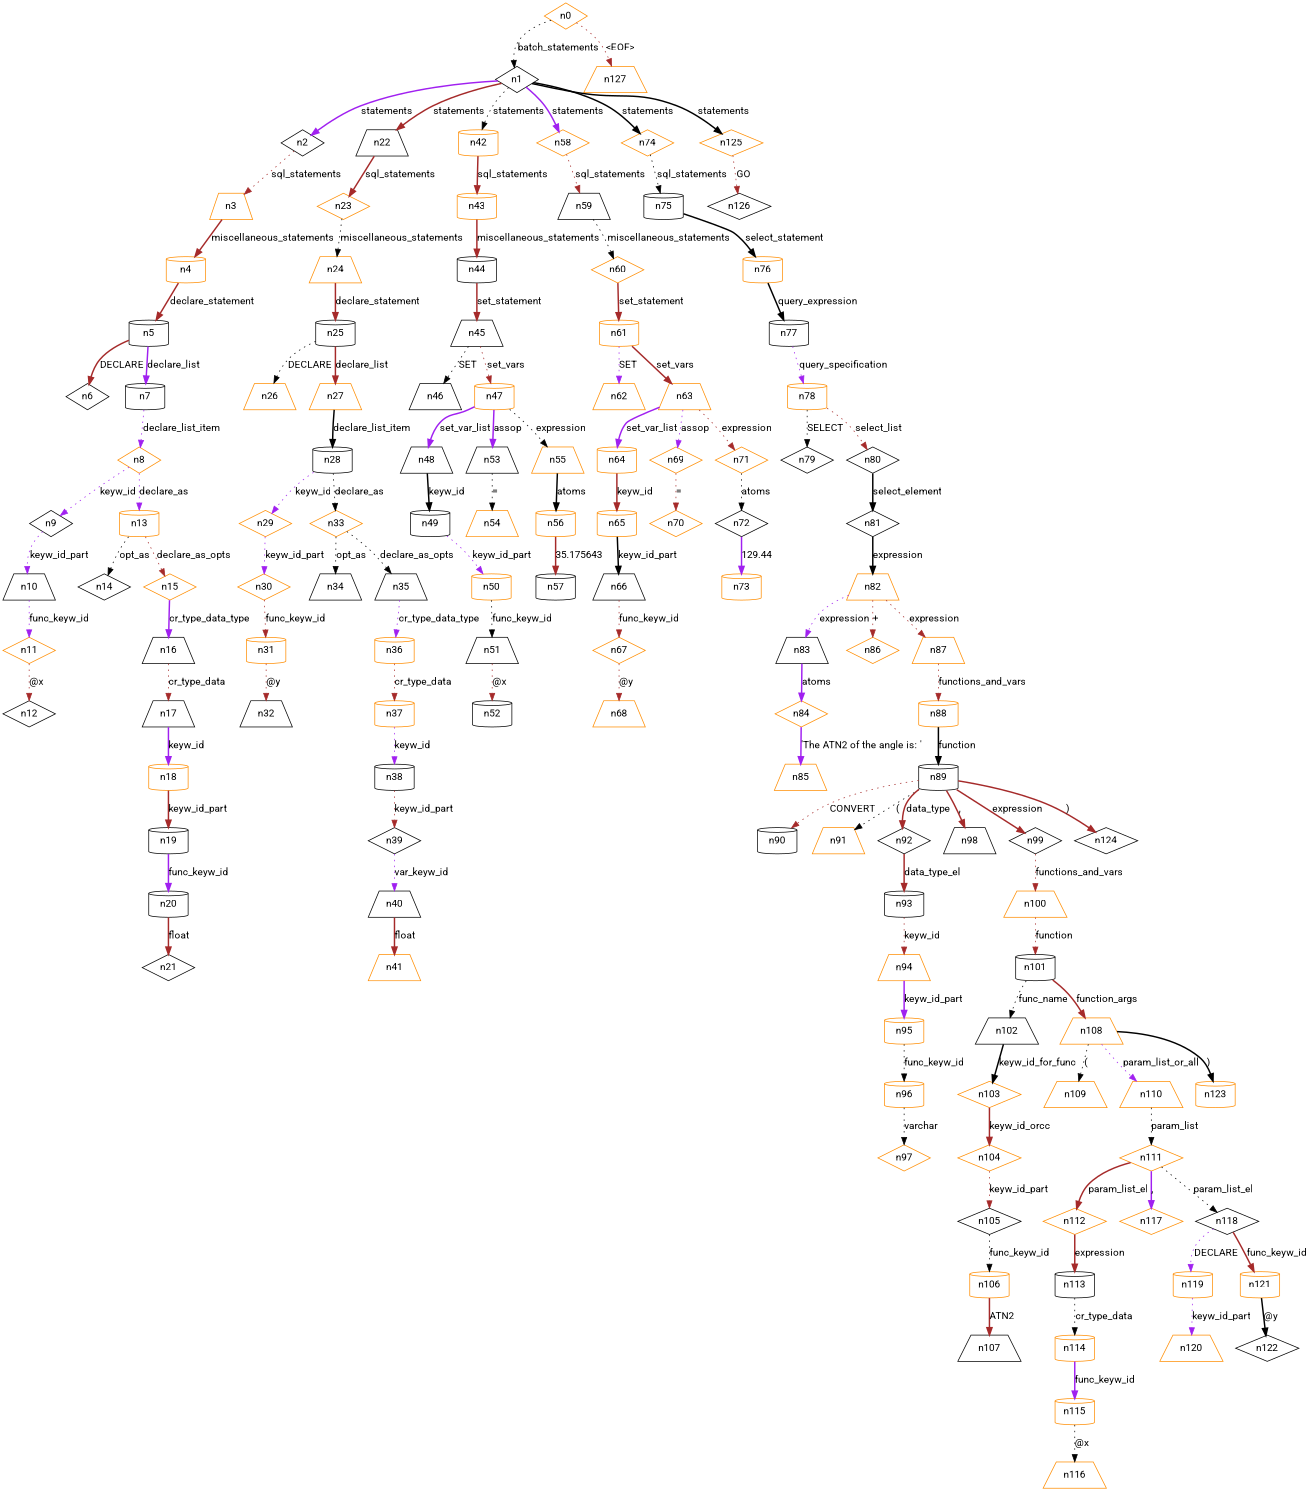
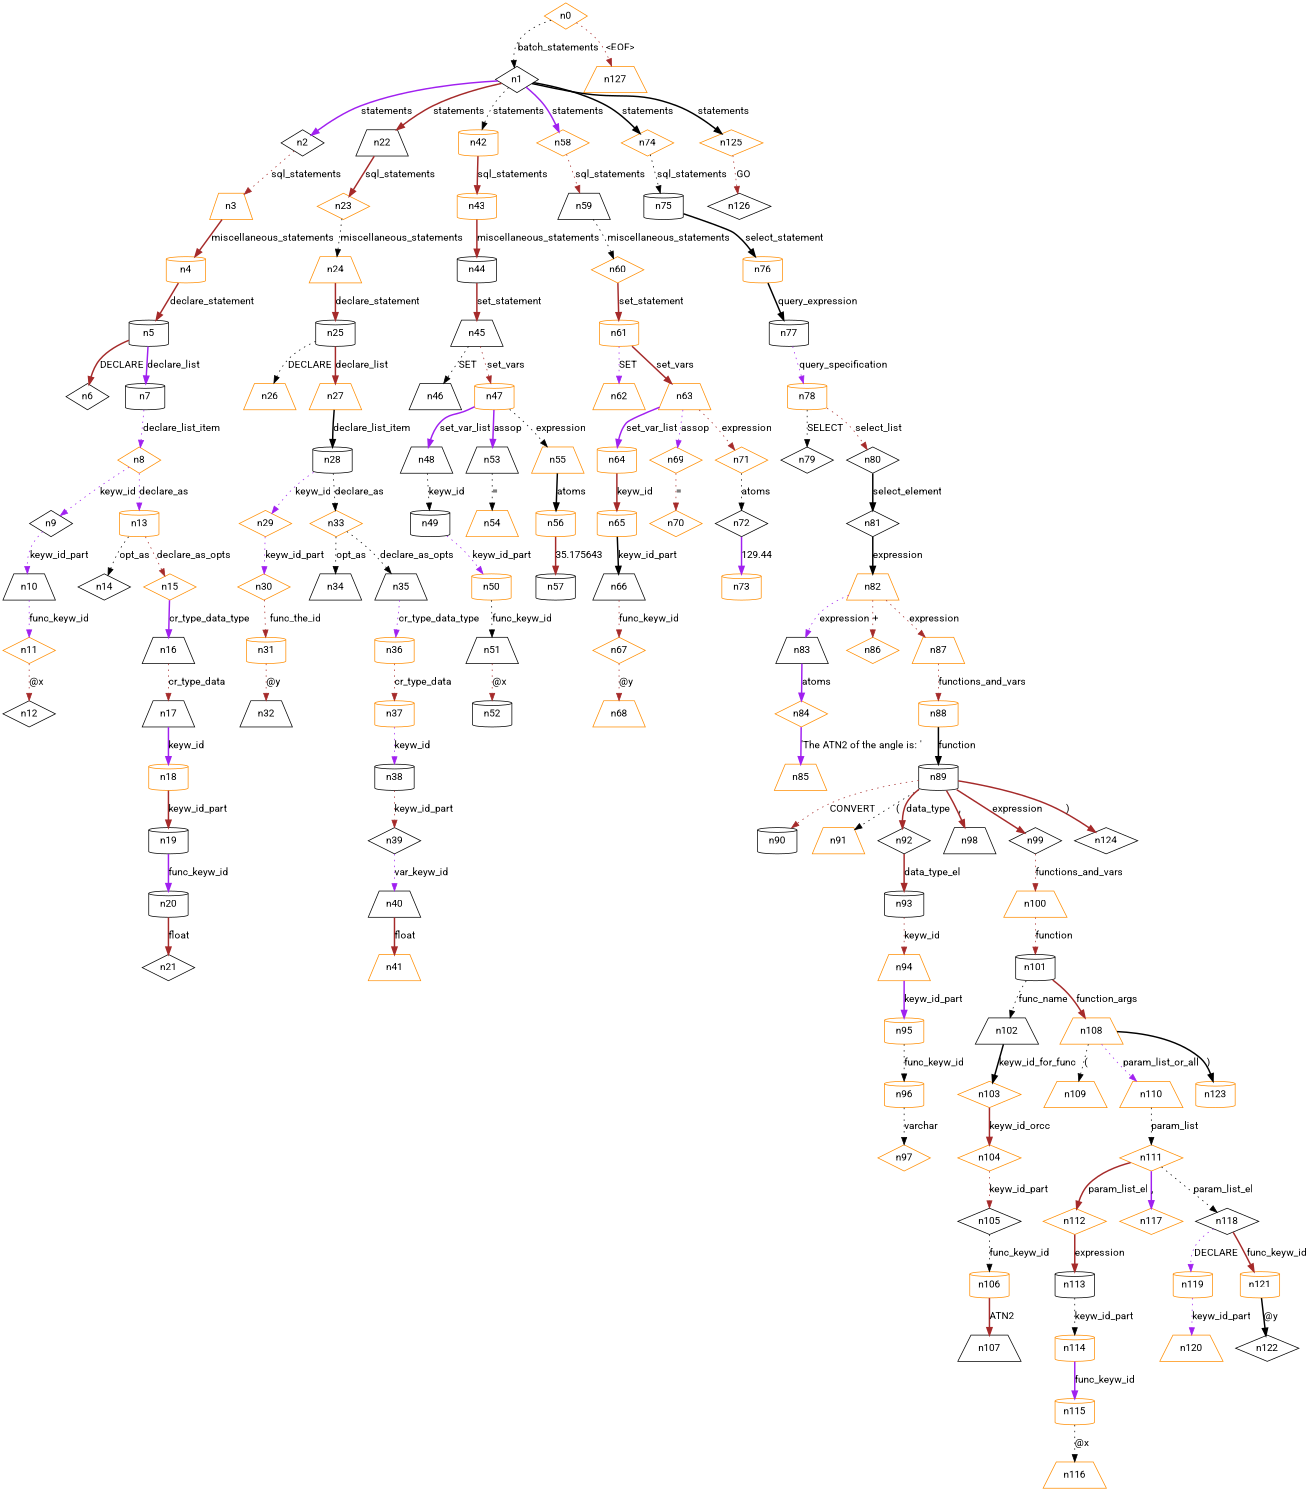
edge "n48" -> "n49": style bold -> dotted
edge "n30" -> "n31": label "func_keyw_id" -> "func_the_id"
edge "n113" -> "n114": label "cr_type_data" -> "keyw_id_part"
